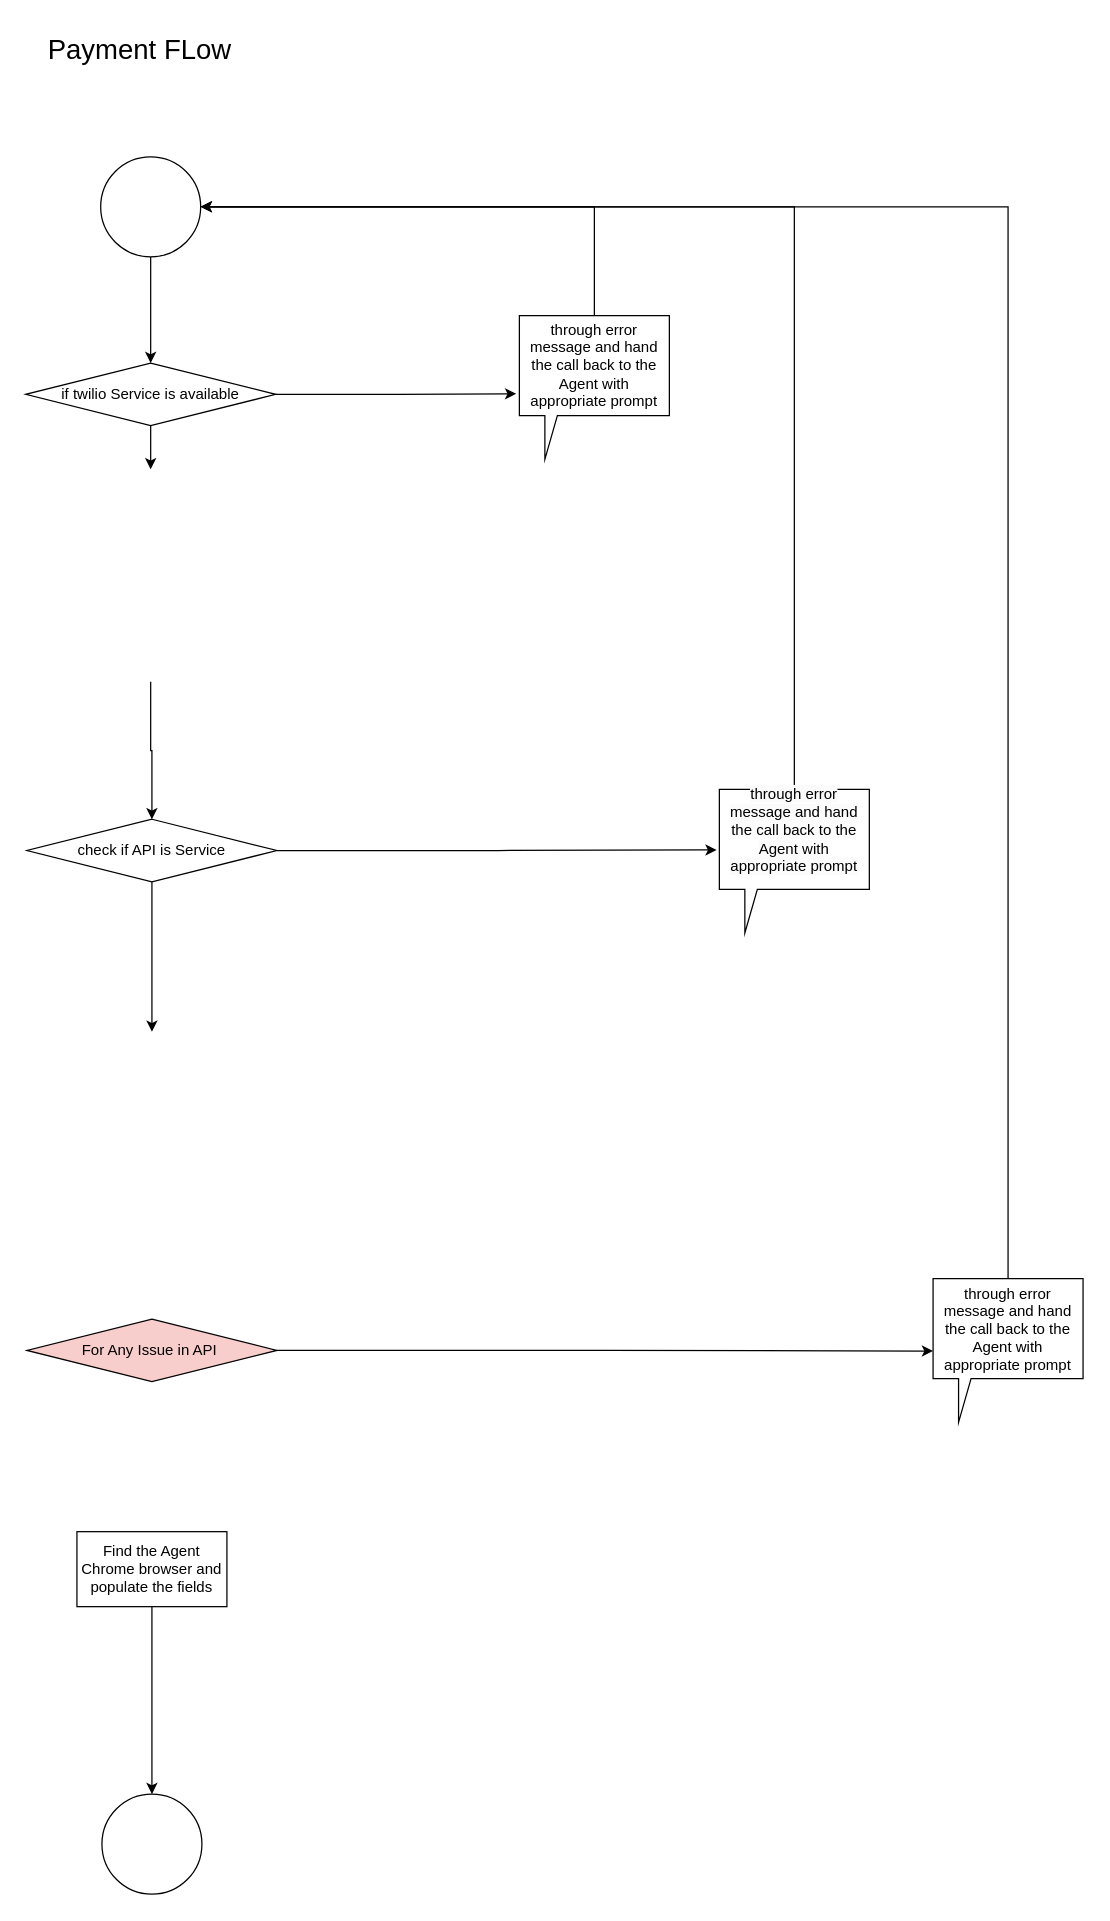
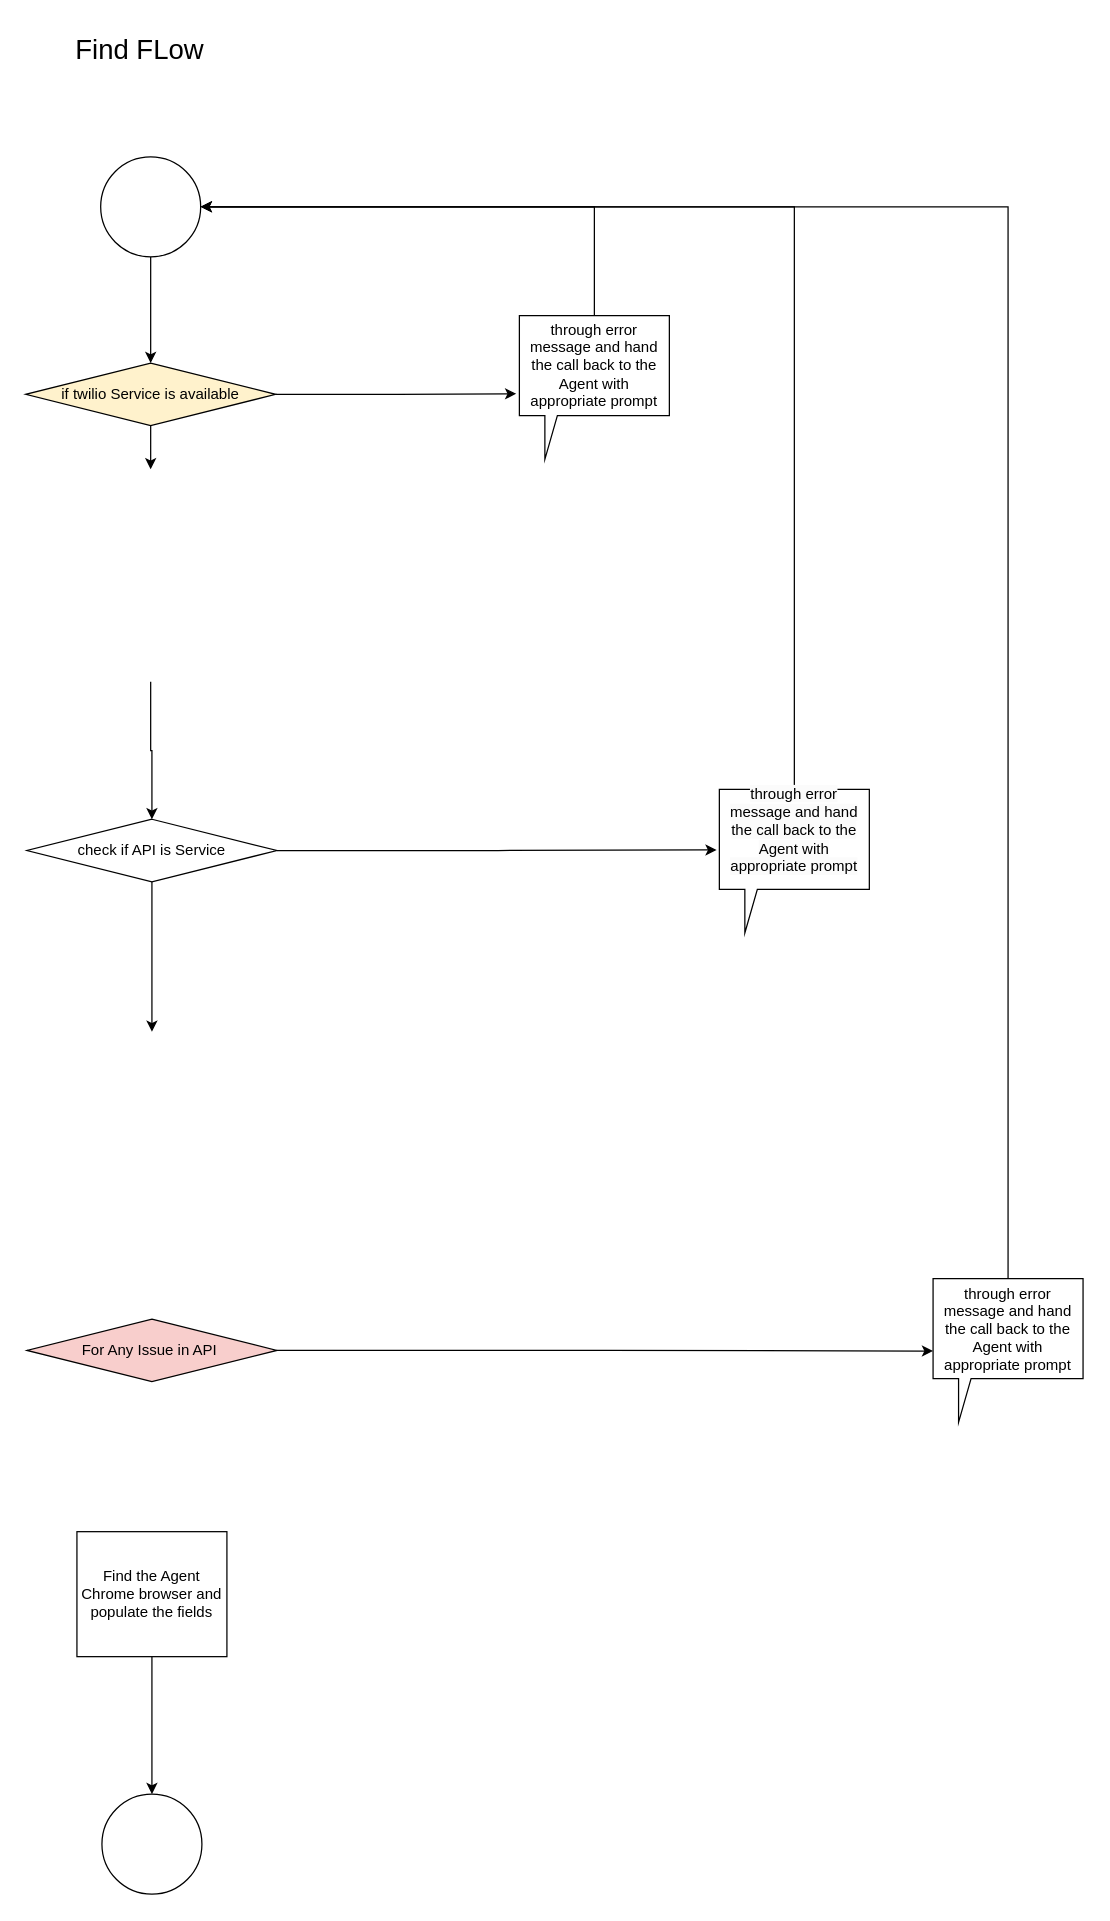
node "Payment FLow": label "Payment FLow" -> "Find FLow"
node "if twilio Service is available": fillcolor #ffffff -> #fff2cc
node "Find the Agent Chrome browser and populate the fields": size 150x75 -> 150x125
